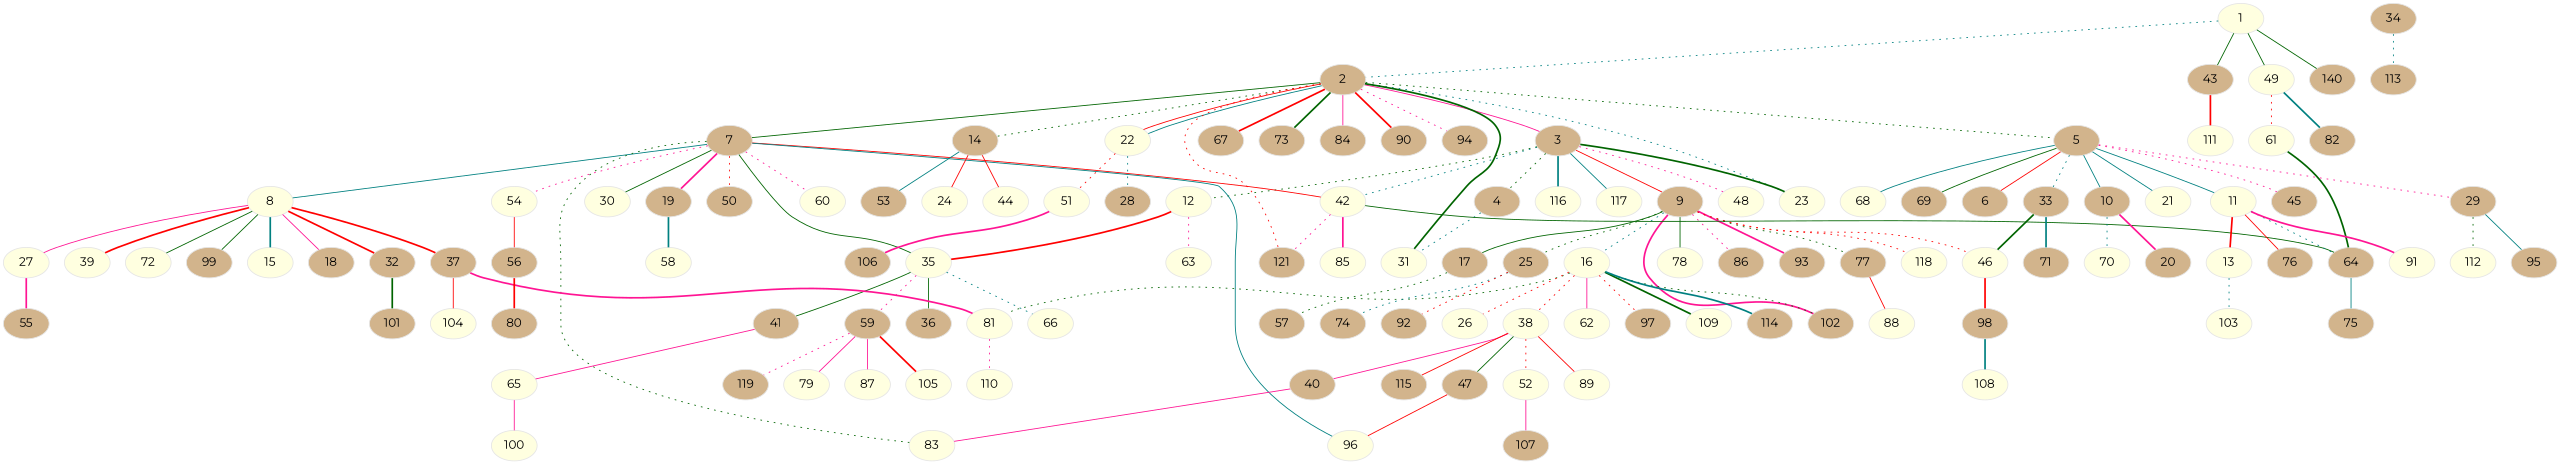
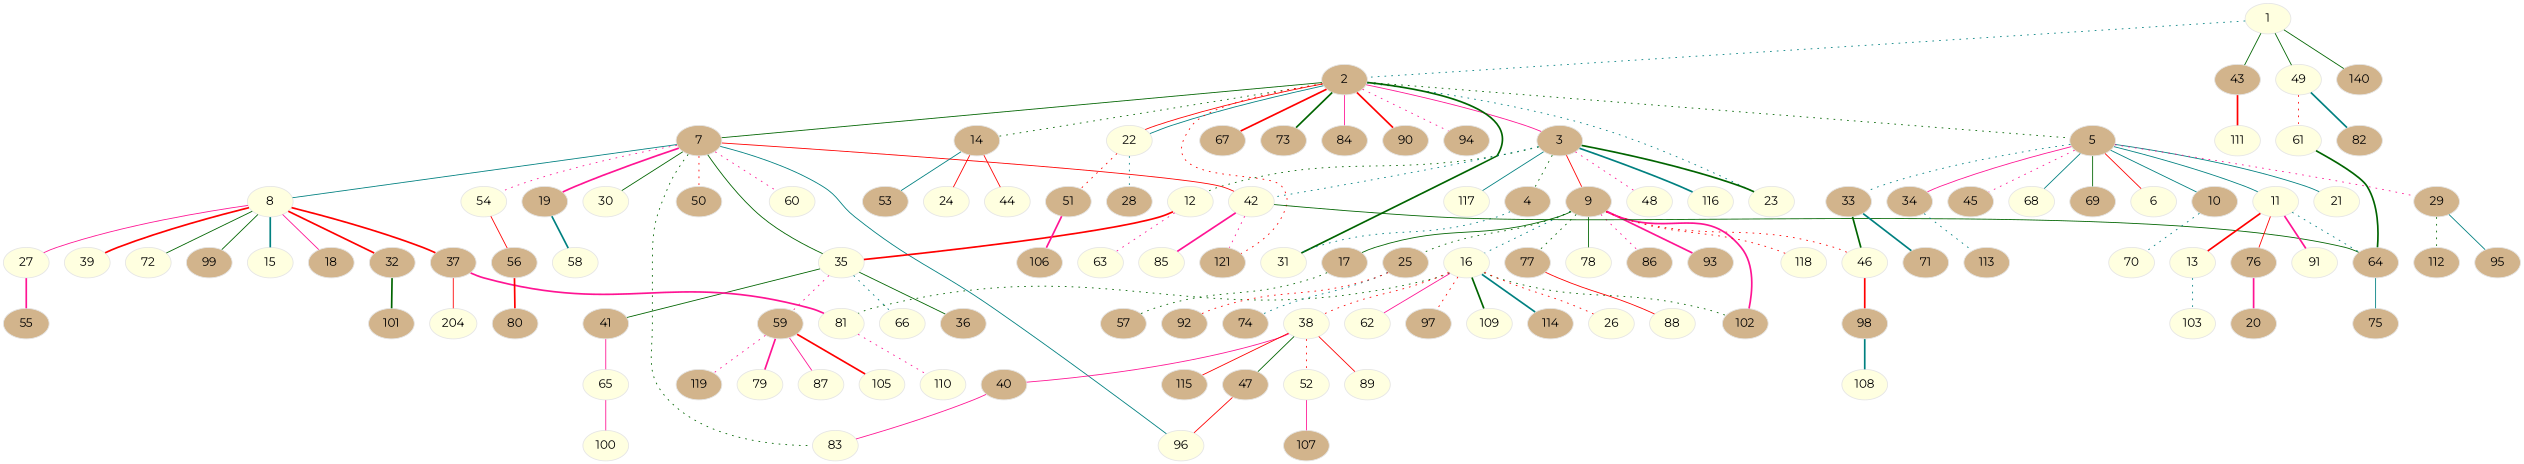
edge "5" -- "34": added
node "51": fillcolor lightyellow -> tan
node "6": fillcolor tan -> lightyellow
edge "10" -- "20": now "76" -- "20"
node "112": fillcolor lightyellow -> tan
node "104": label "104" -> "204"
edge "59" -- "79": style solid -> bold
